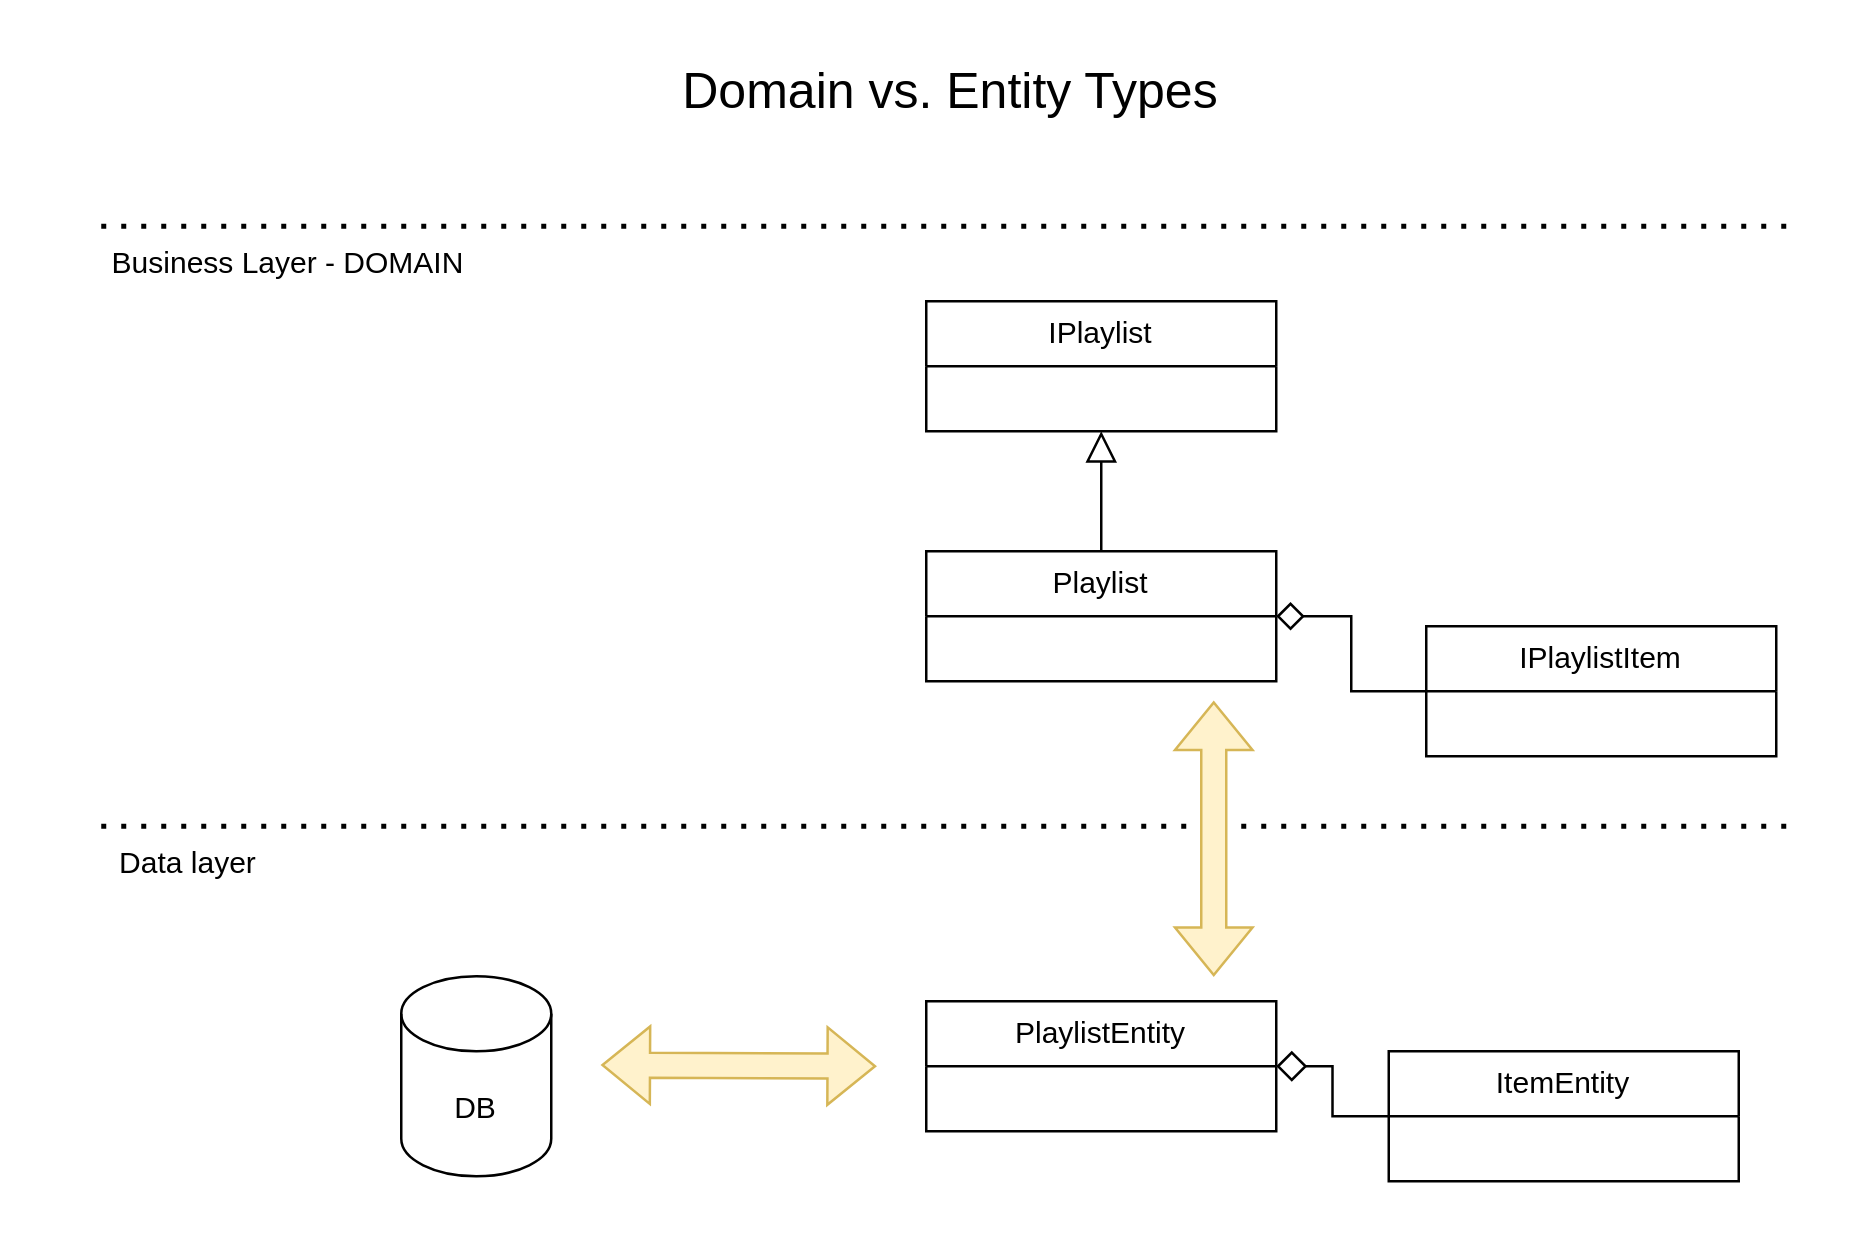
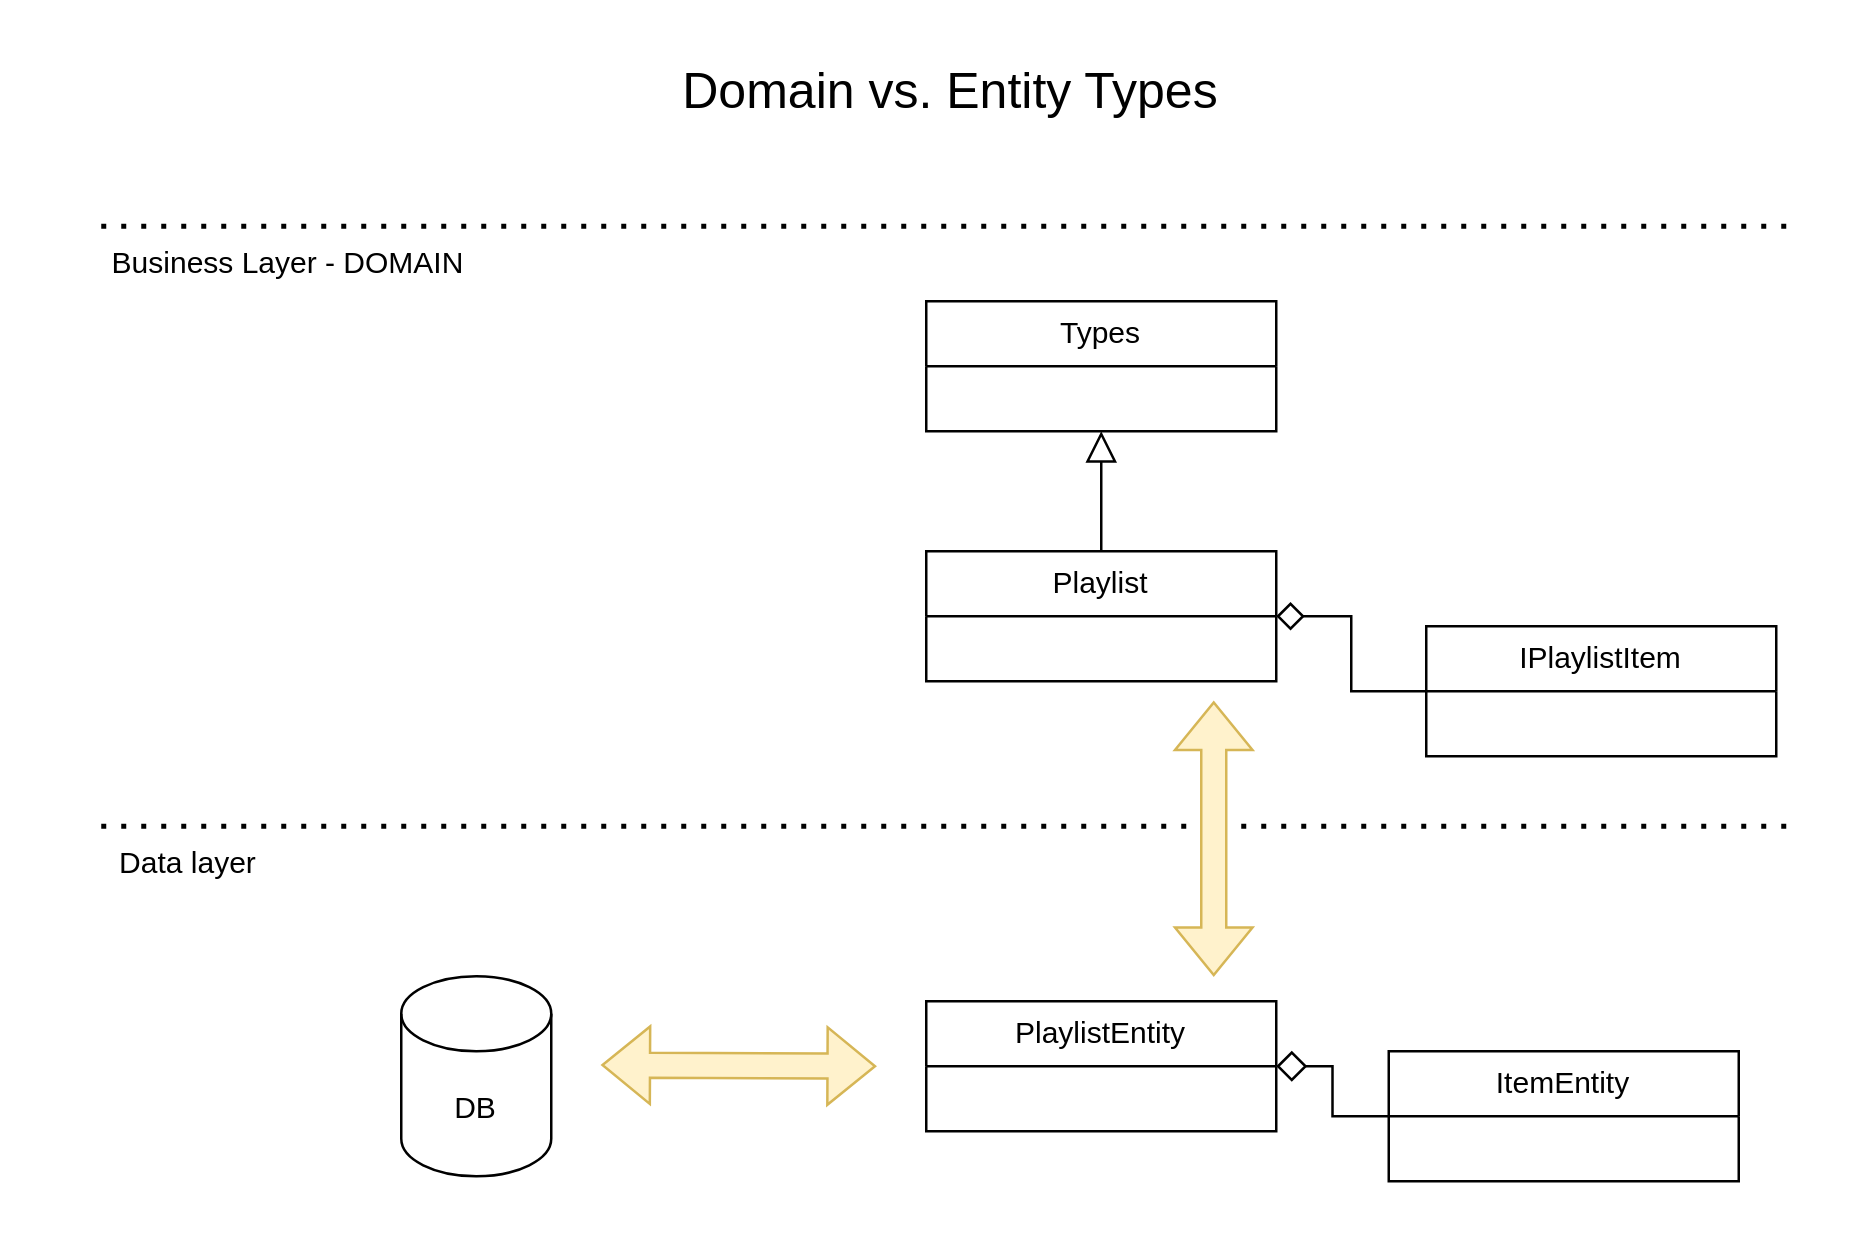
node "IPlaylist": label "IPlaylist" -> "Types"
